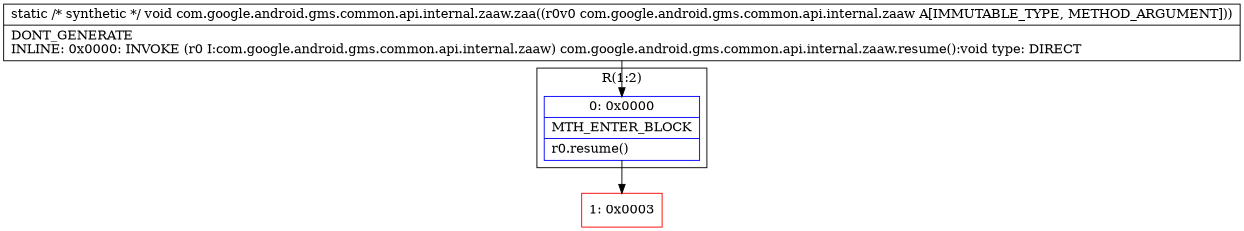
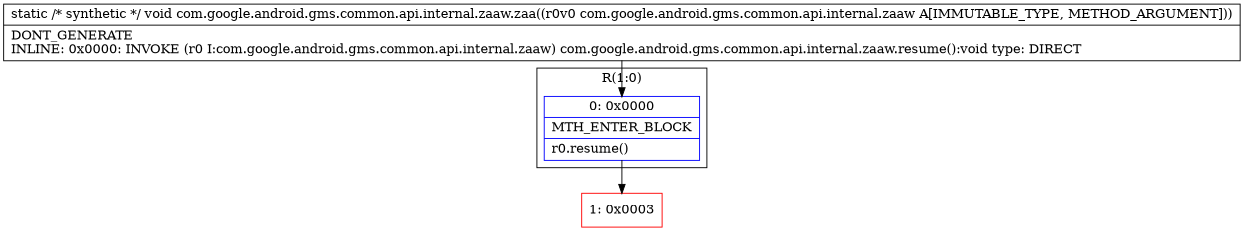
cluster "R(1:2)": label "R(1:2)" -> "R(1:0)"
